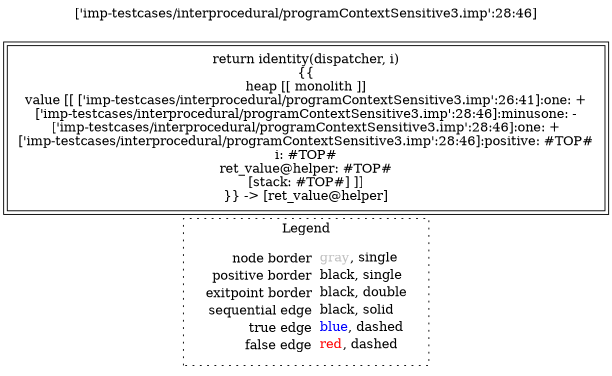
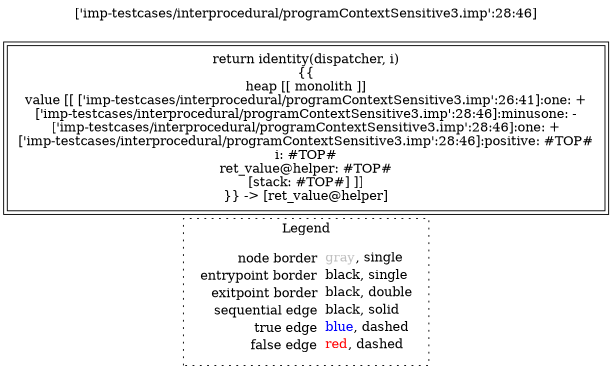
node "node border": text "positive border" -> "entrypoint border"
